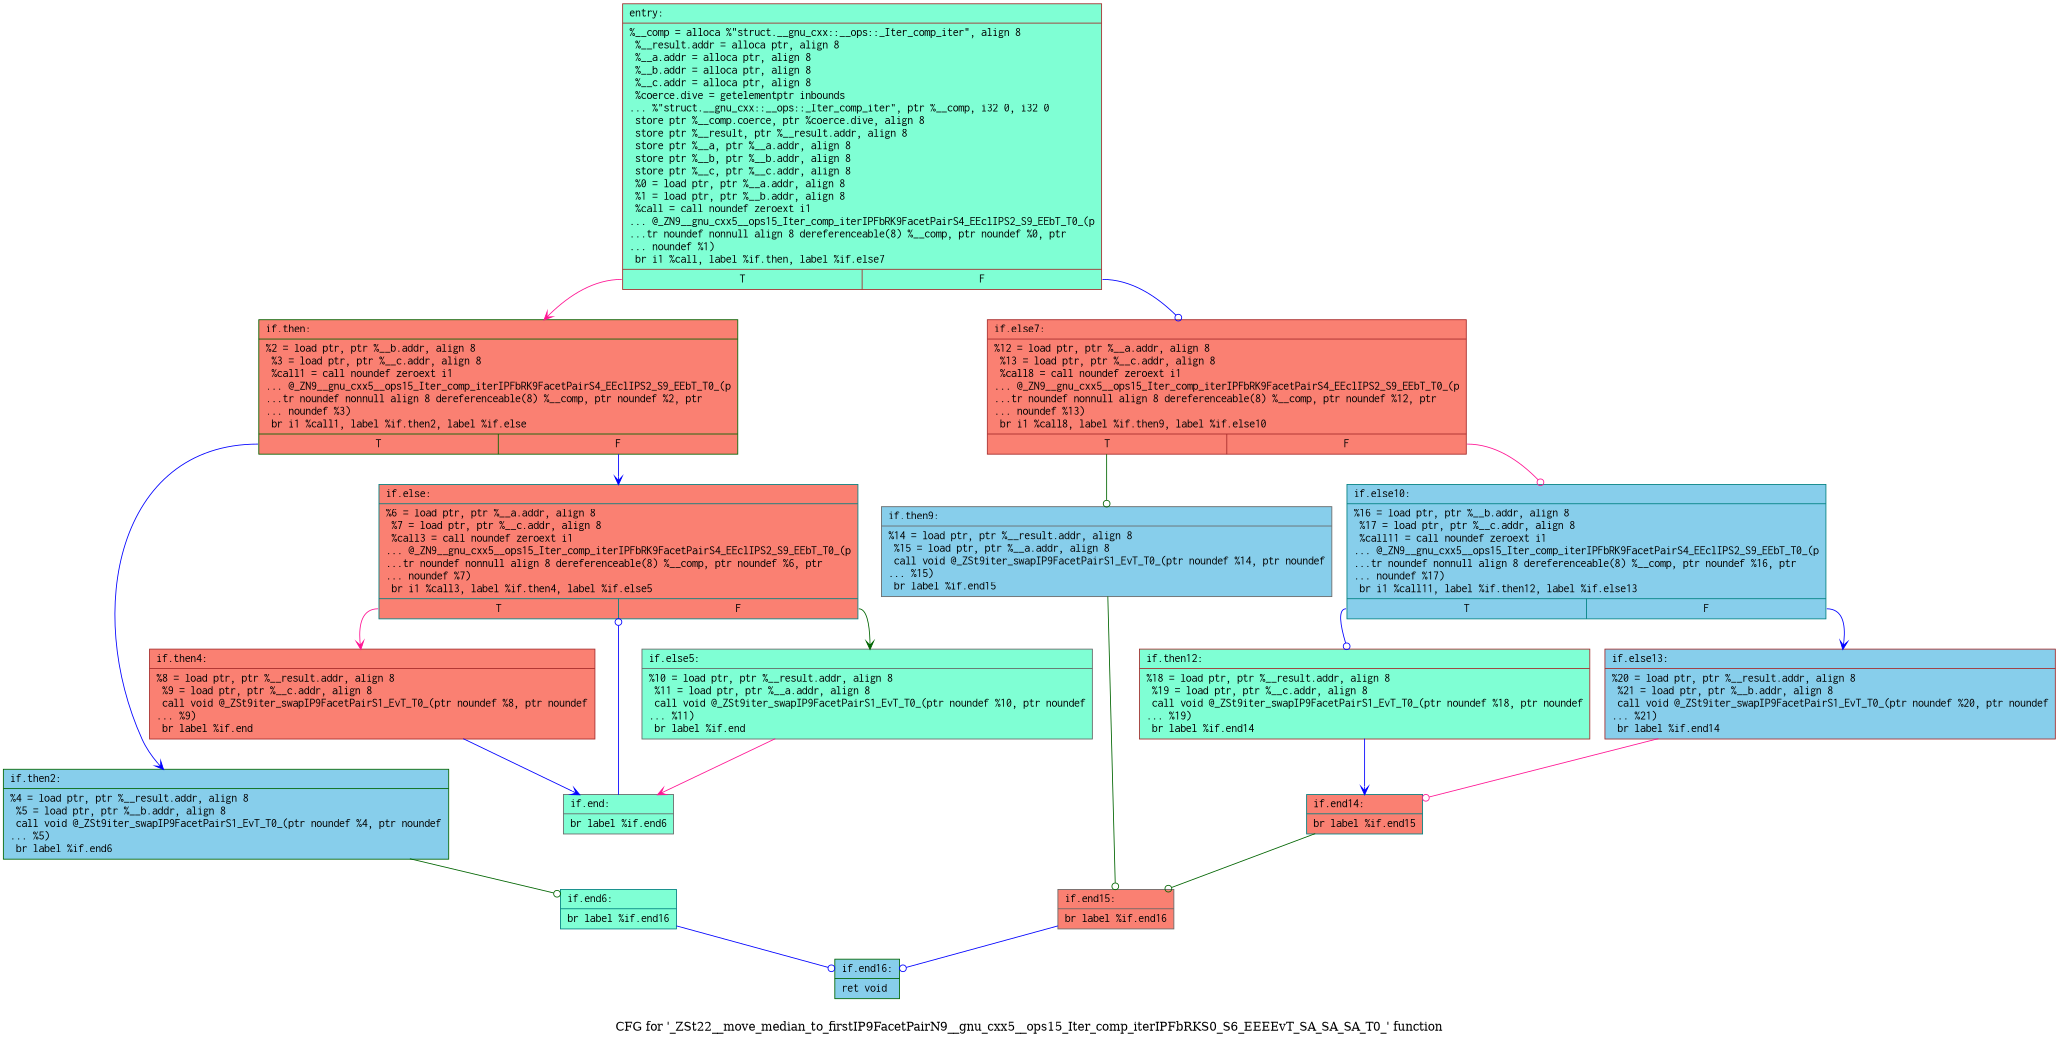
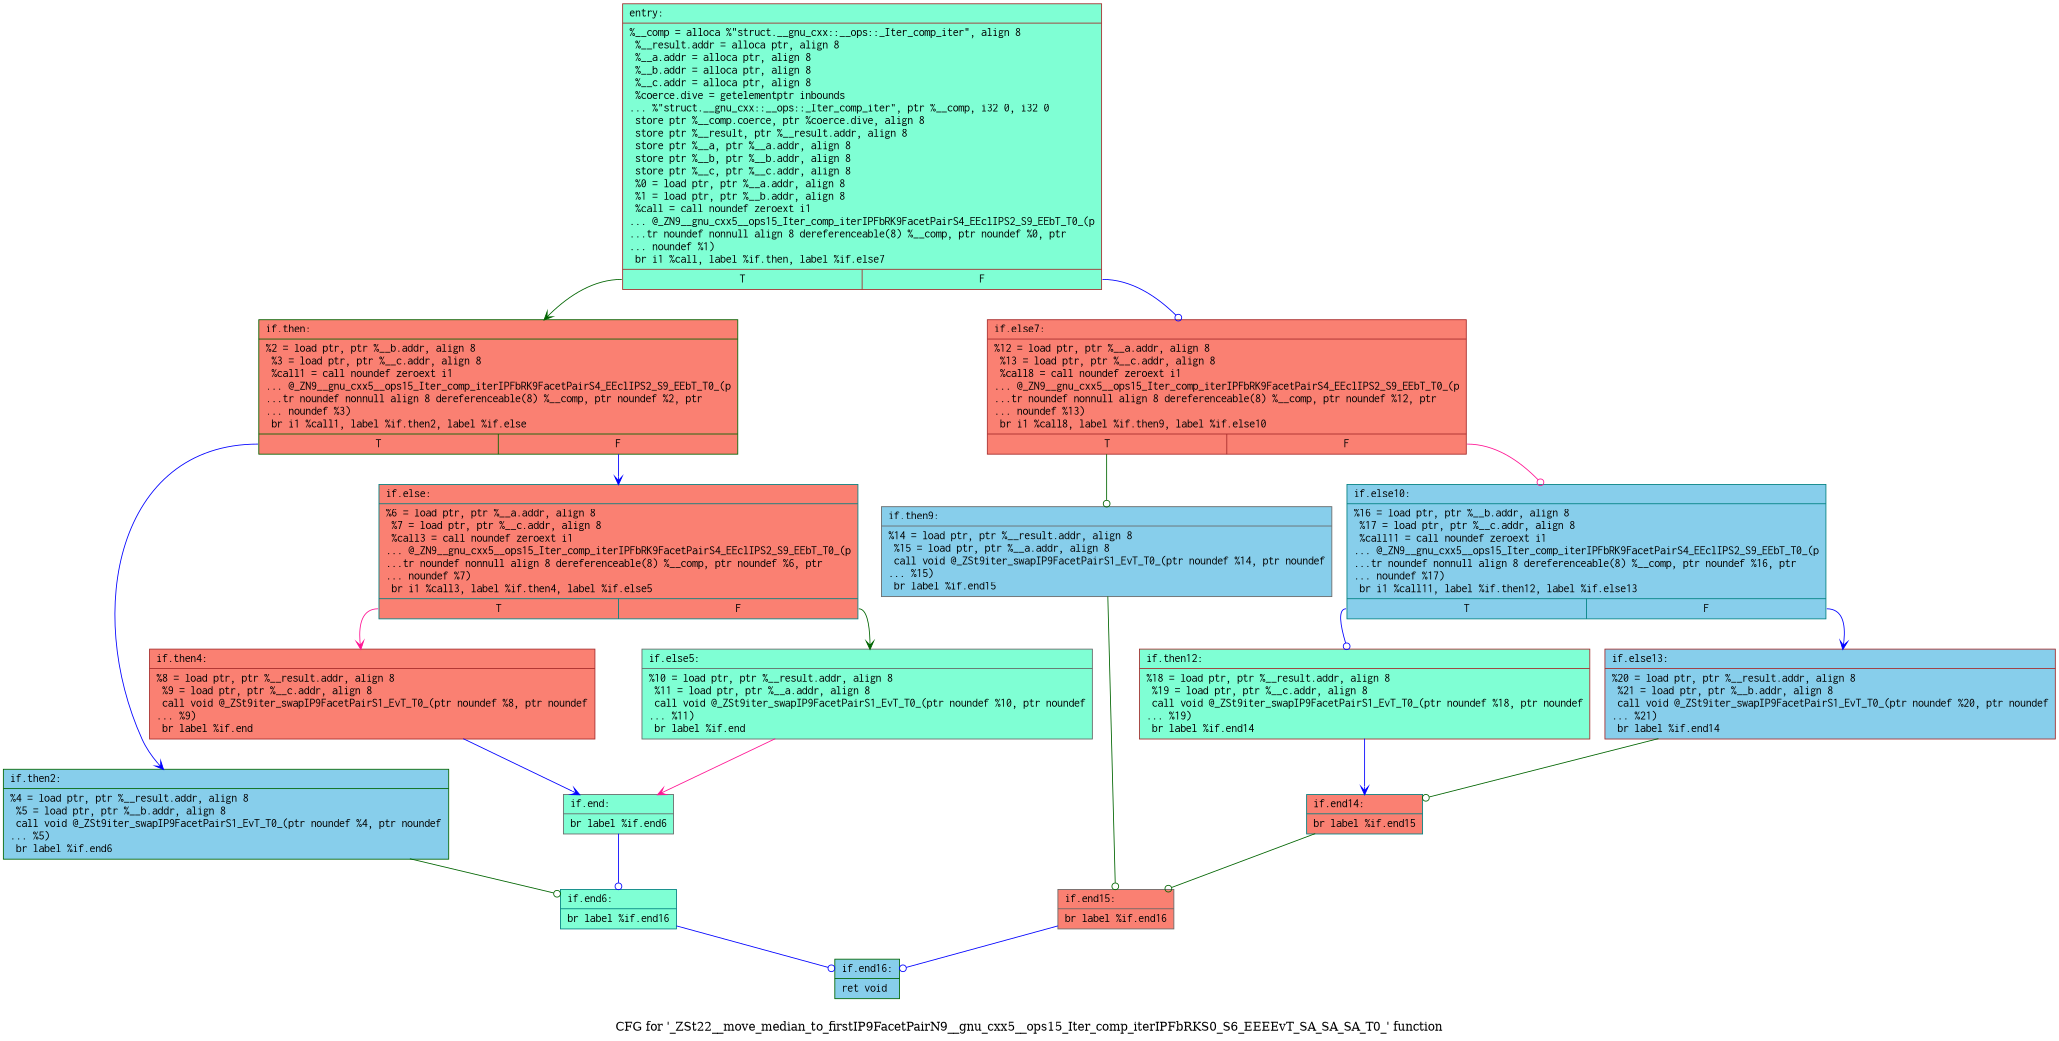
edge "entry:" -> "if.then:": color deeppink -> darkgreen
edge "if.end:" -> "if.else:": now "if.end:" -> "if.end6:"
edge "if.else13:" -> "if.end14:": color deeppink -> darkgreen
